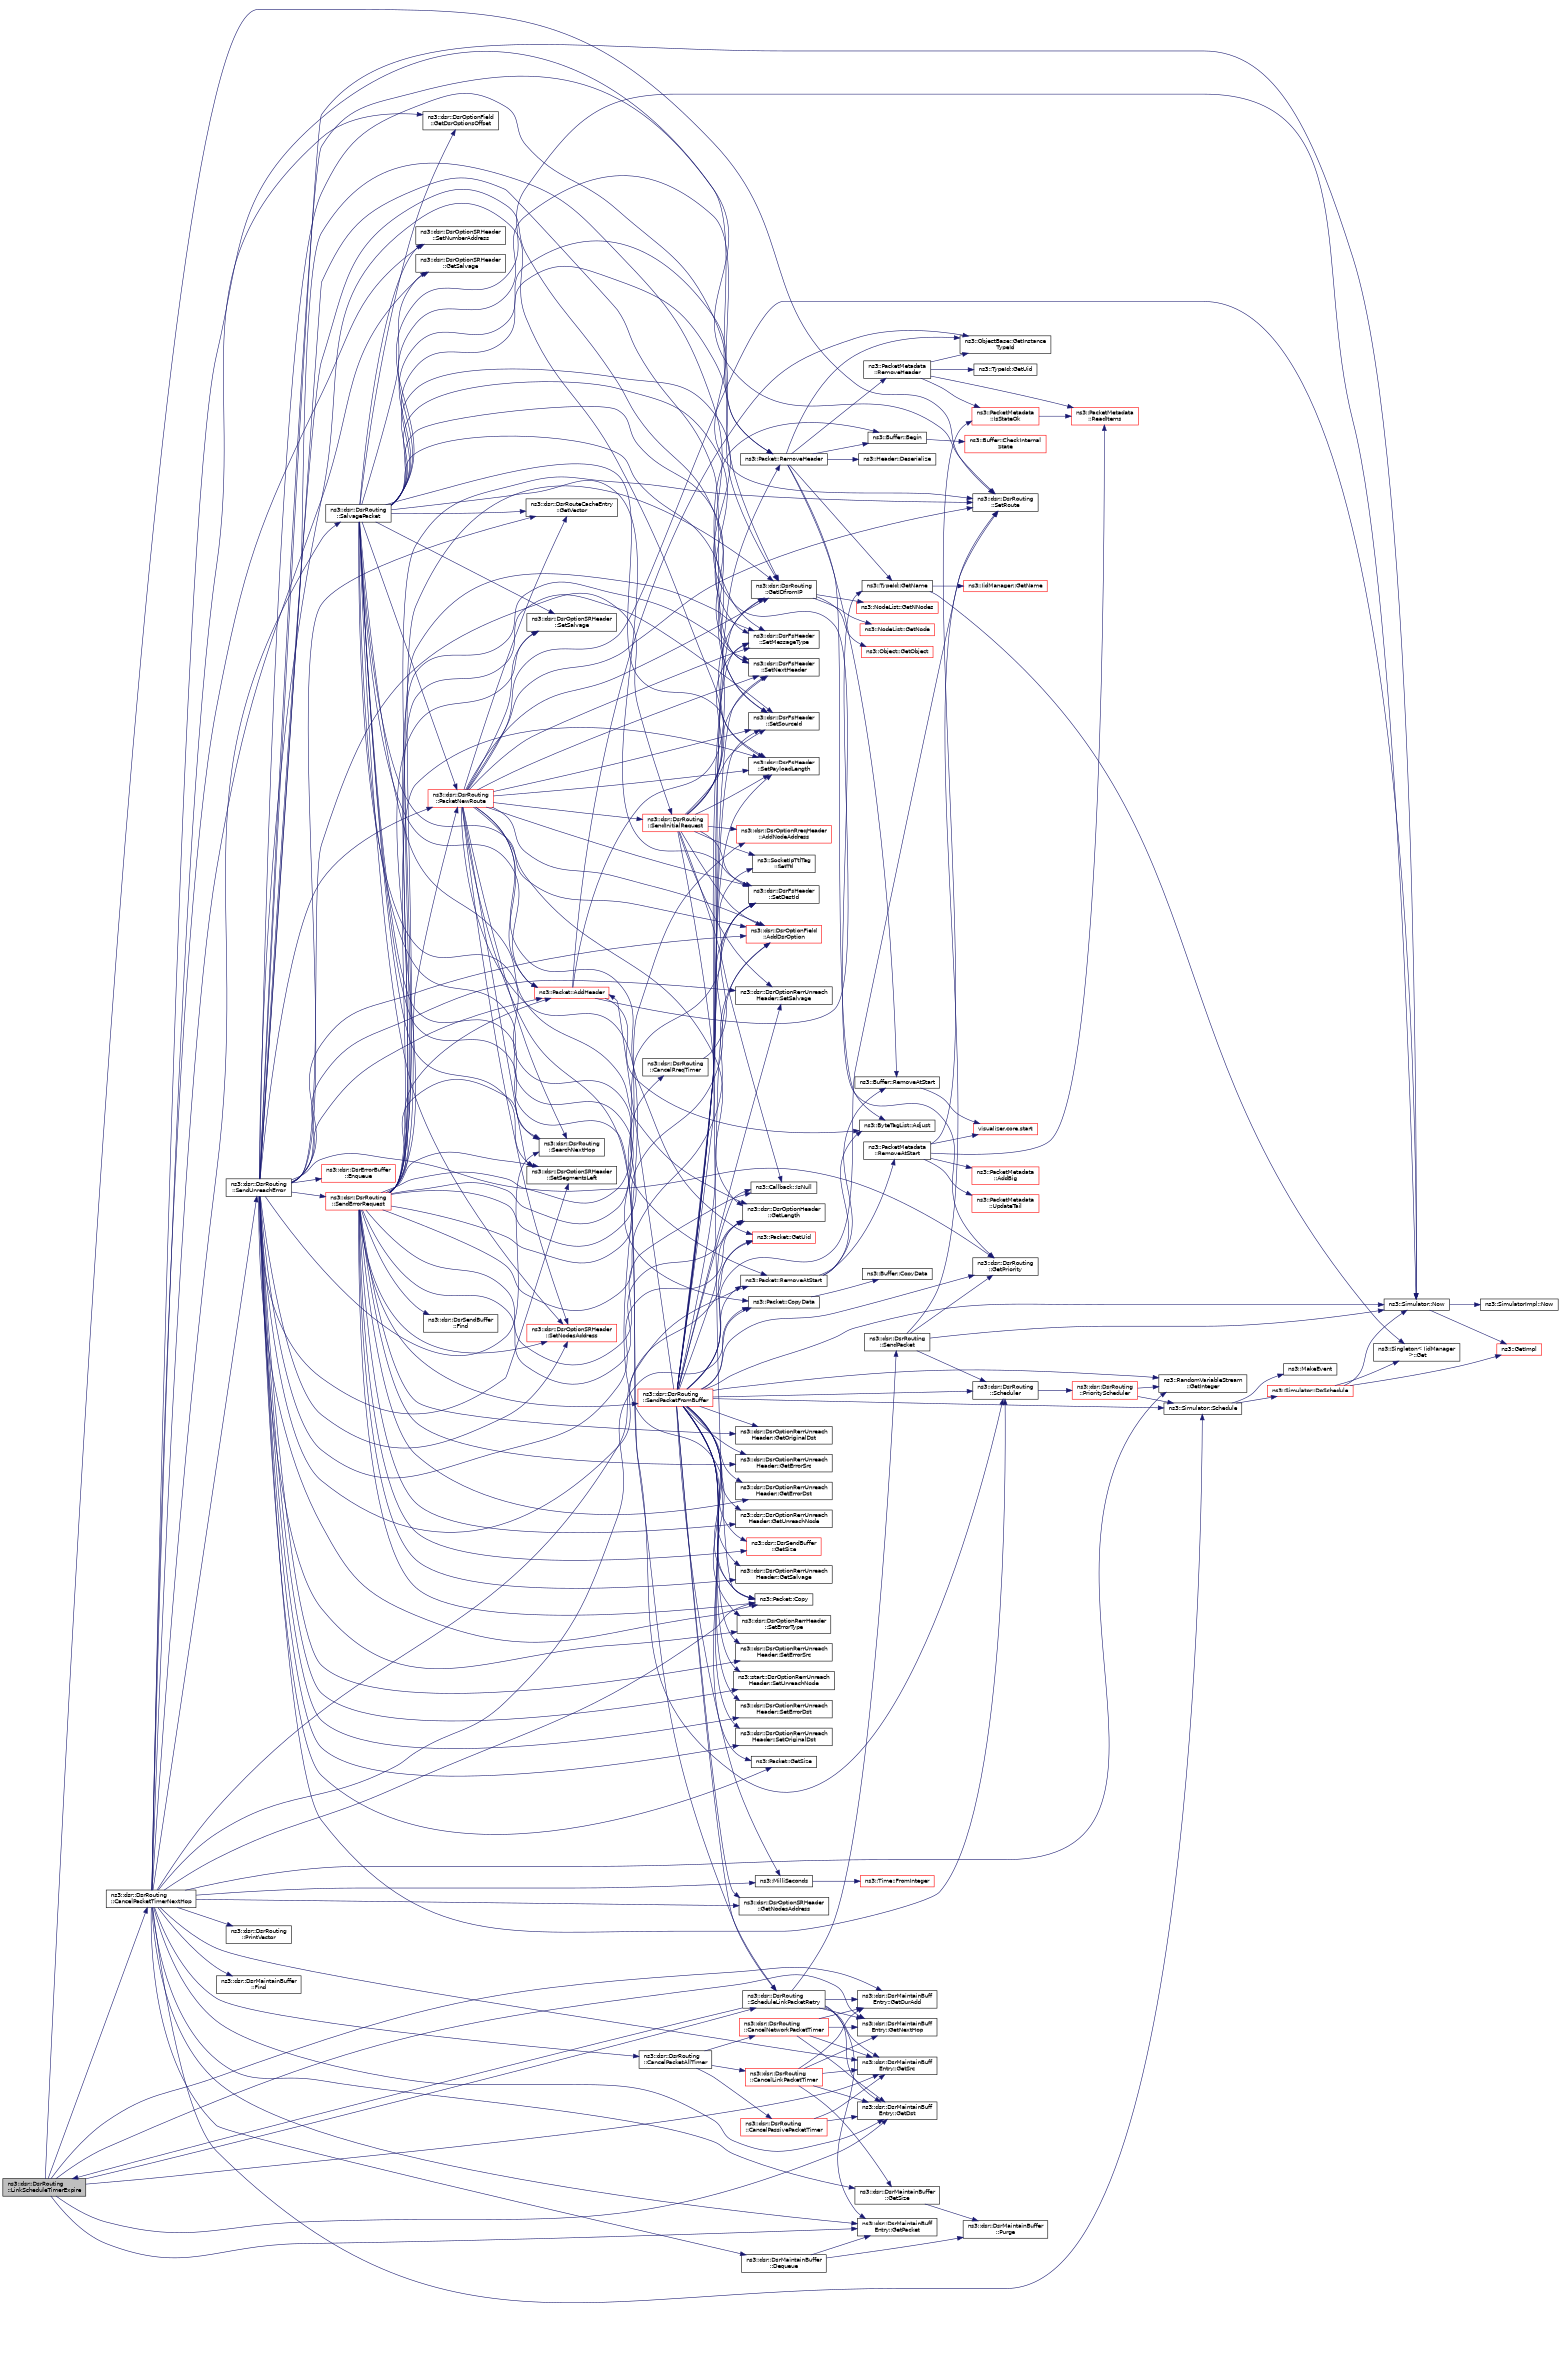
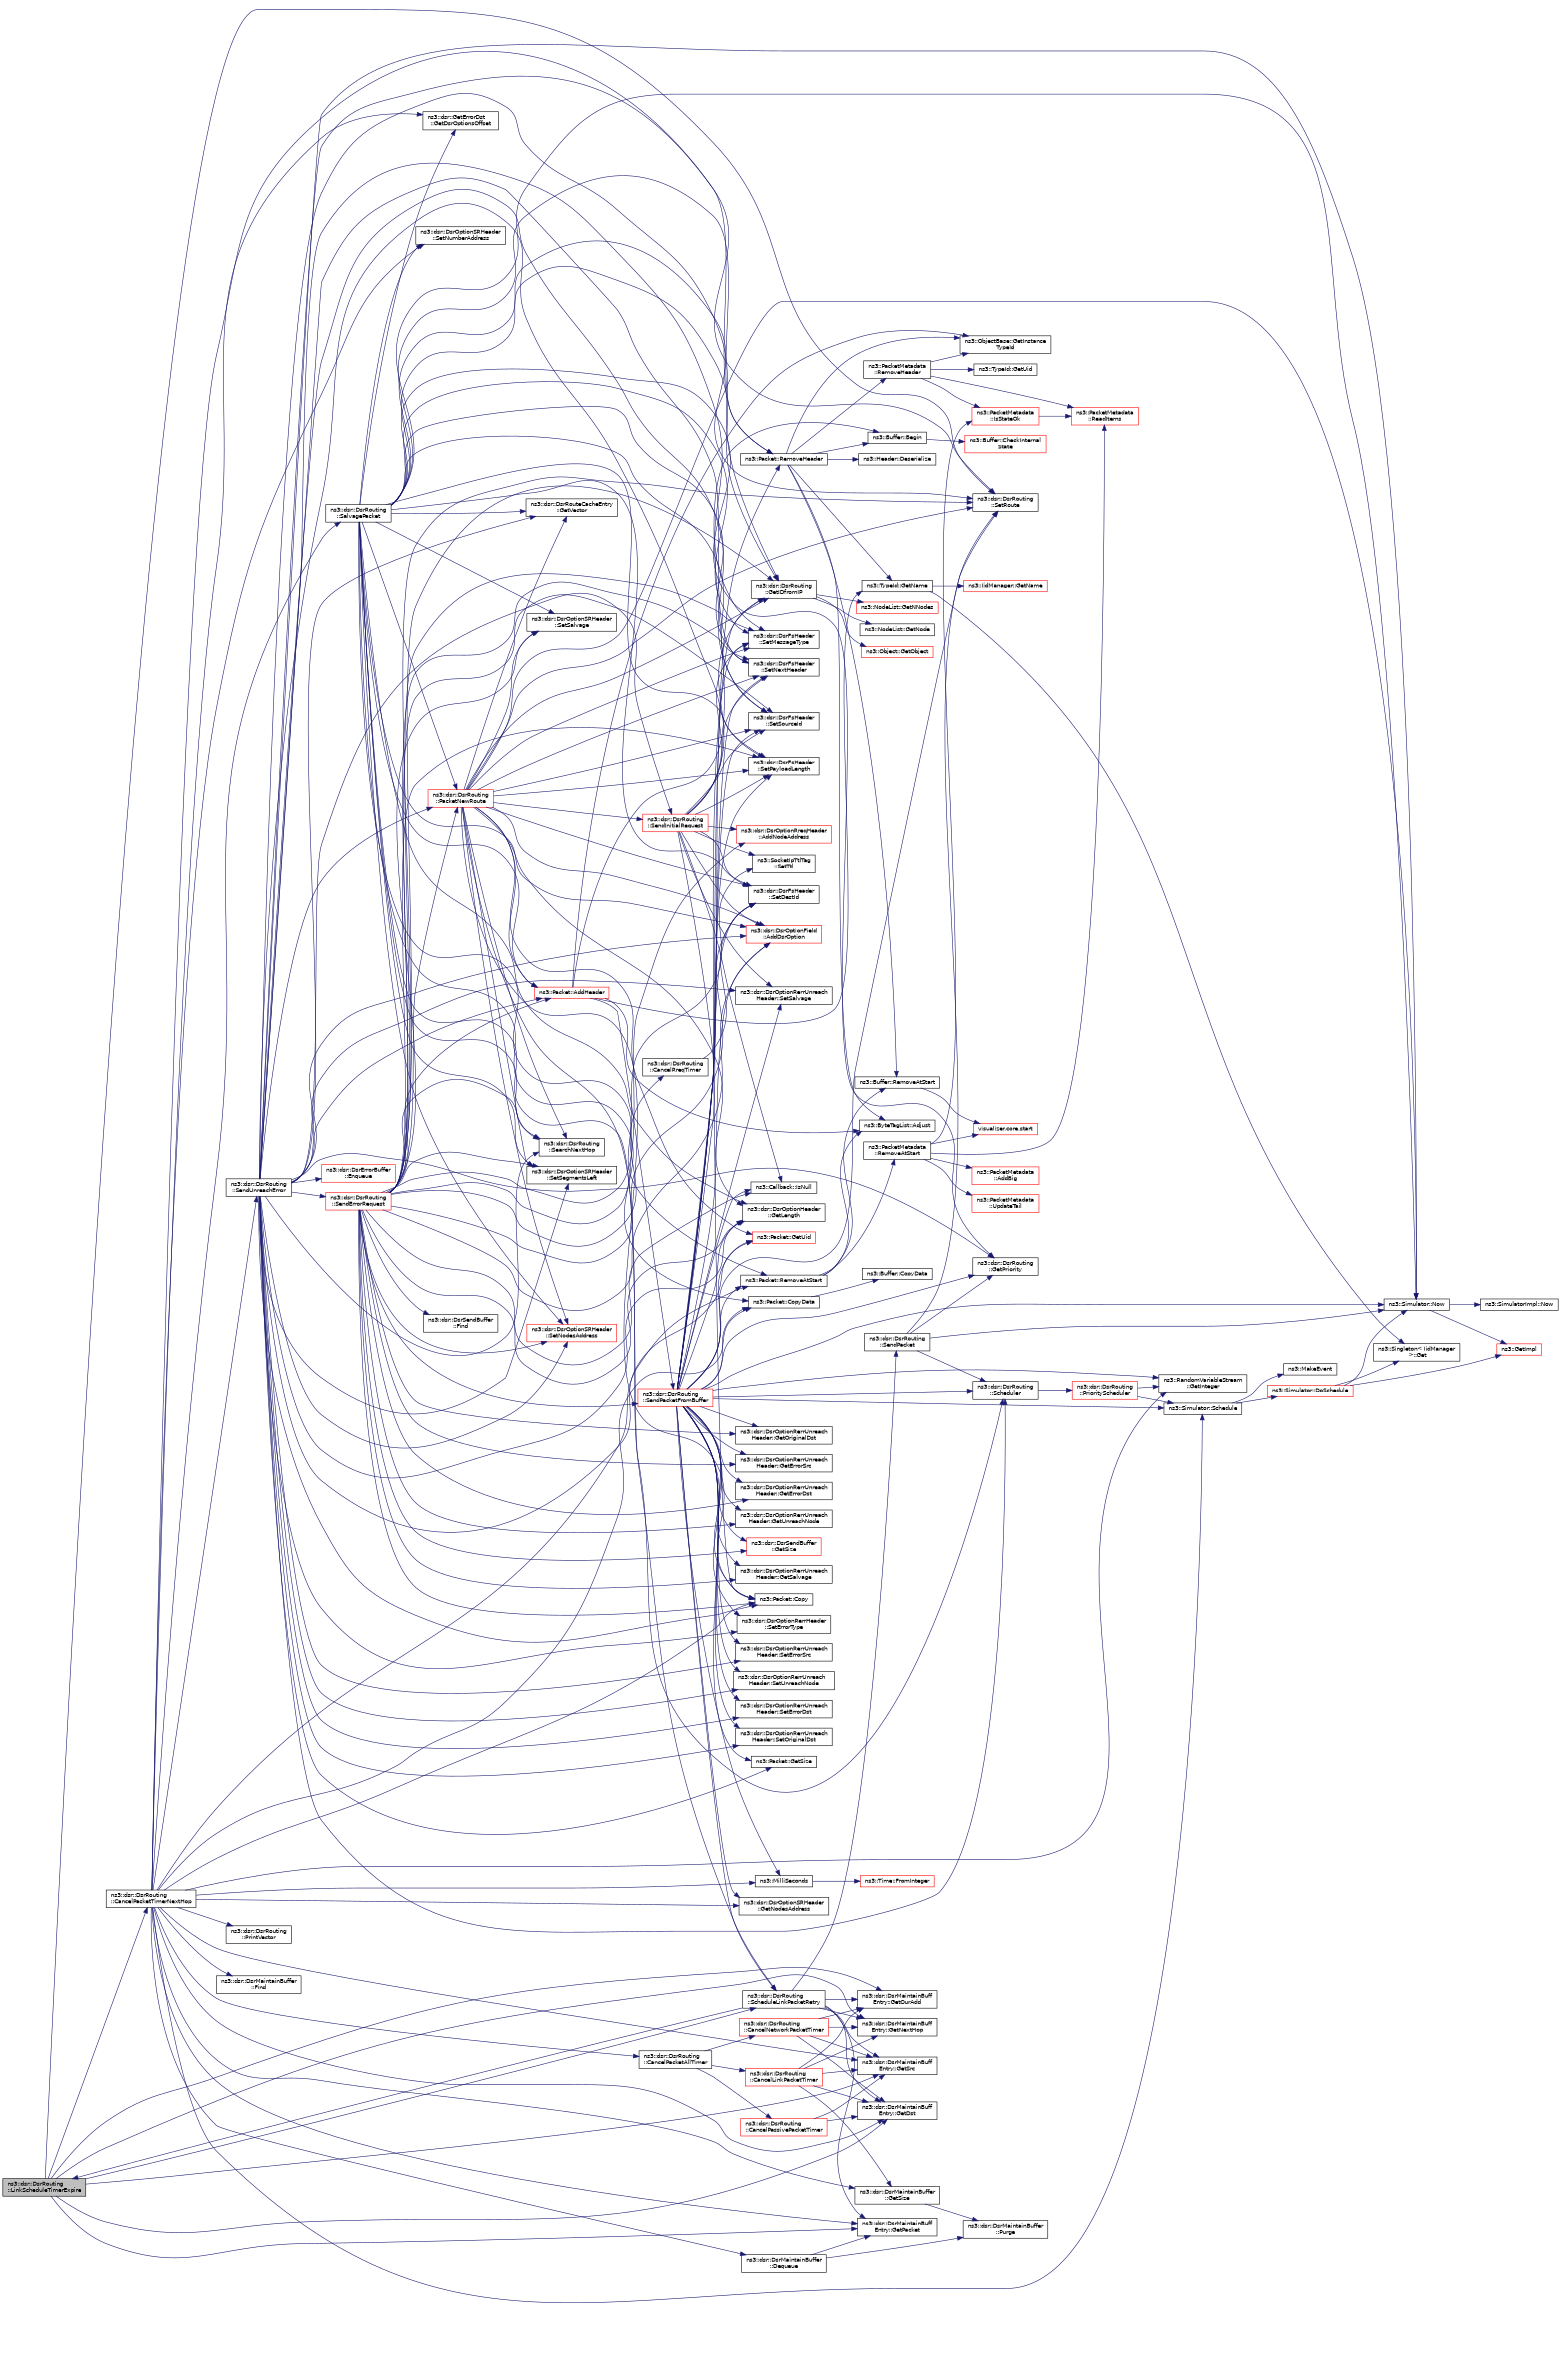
node "ns3::dsr::DsrOptionField ::GetDsrOptionsOffset": label "ns3::dsr::DsrOptionField ::GetDsrOptionsOffset" -> "ns3::dsr::GetErrorDst ::GetDsrOptionsOffset"
node "ns3::dsr::DsrOptionSRHeader ::GetSalvage": removed
node "ns3::NodeList::GetNode": color red -> black
edge "ns3::dsr::DsrRouting ::SendPacketFromBuffer" -> "ns3::Packet::AddHeader": reversed
node "ns3::start::DsrOptionRerrUnreach Header::SetUnreachNode": label "ns3::start::DsrOptionRerrUnreach Header::SetUnreachNode" -> "ns3::dsr::DsrOptionRerrUnreach Header::SetUnreachNode"
